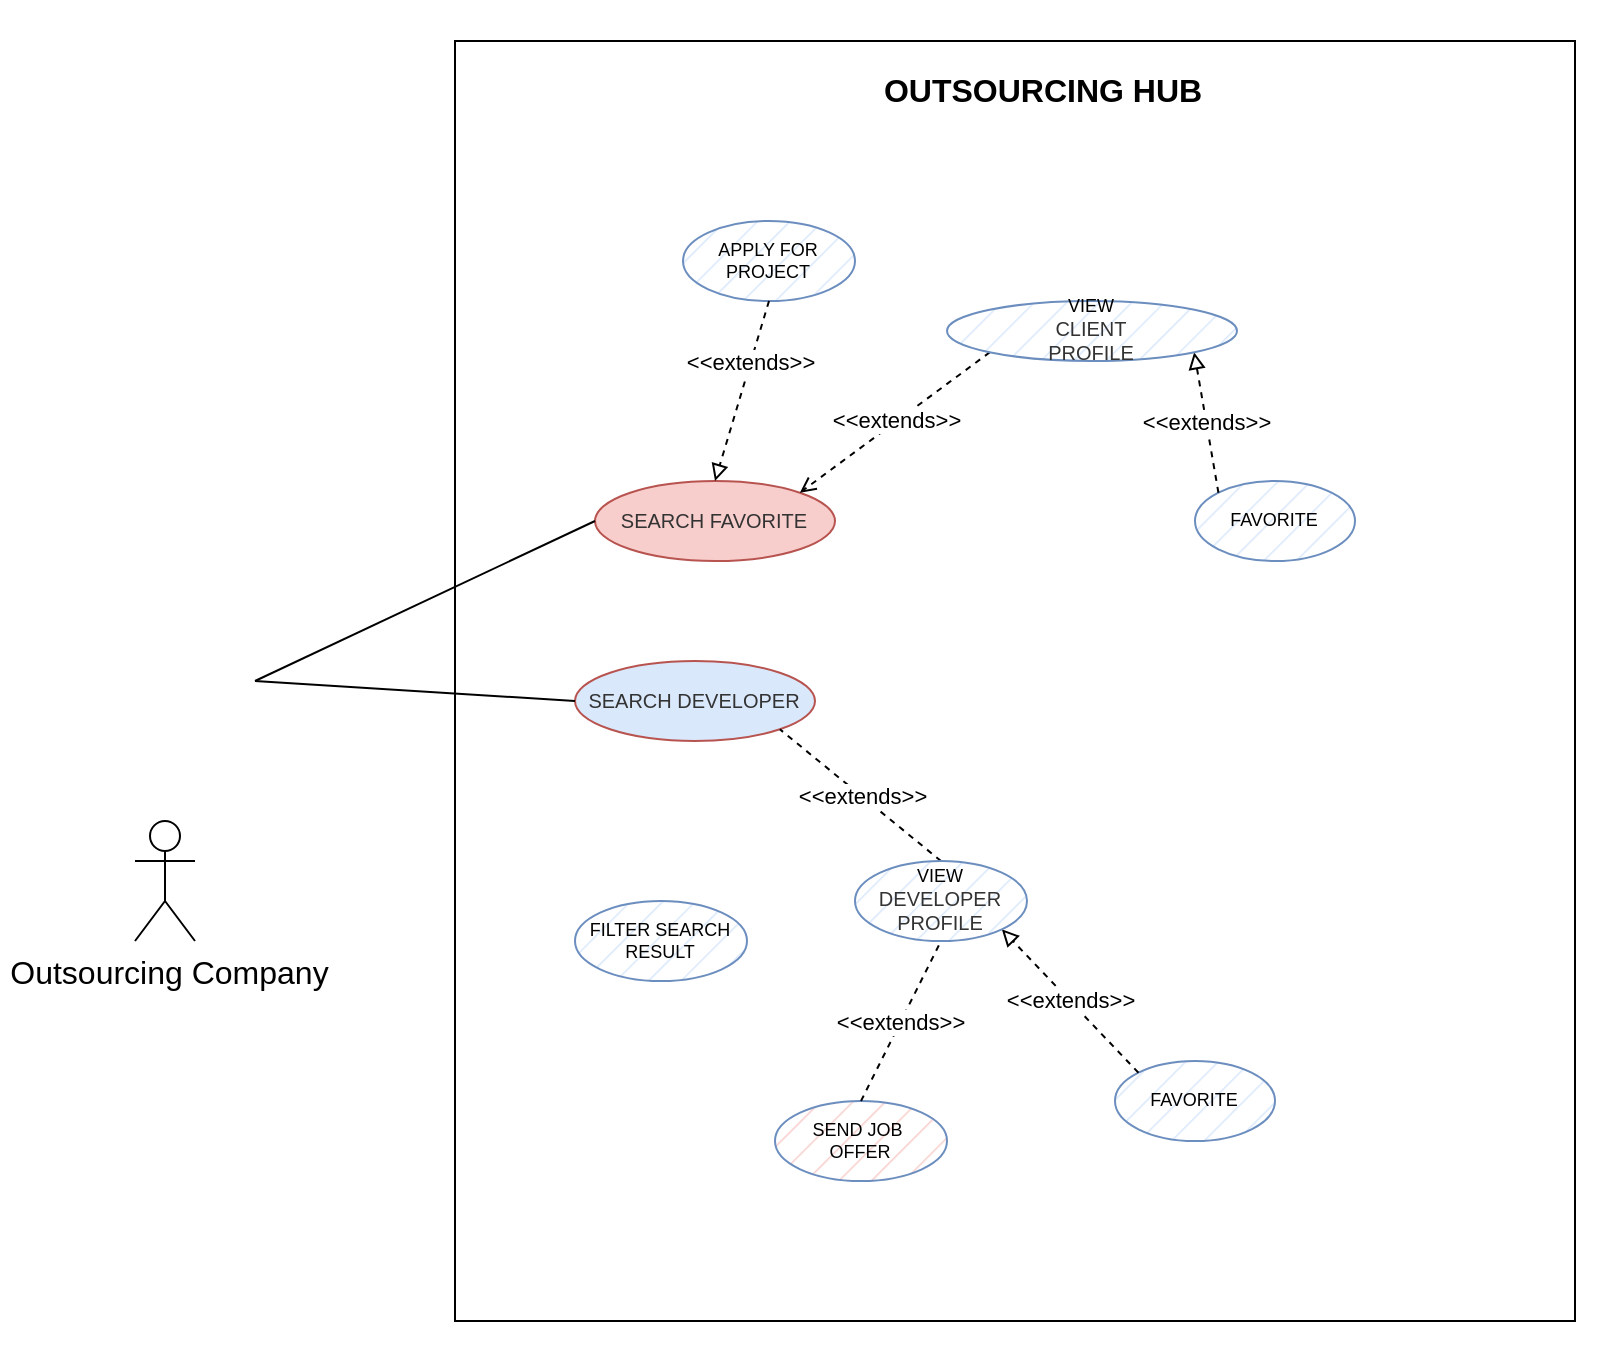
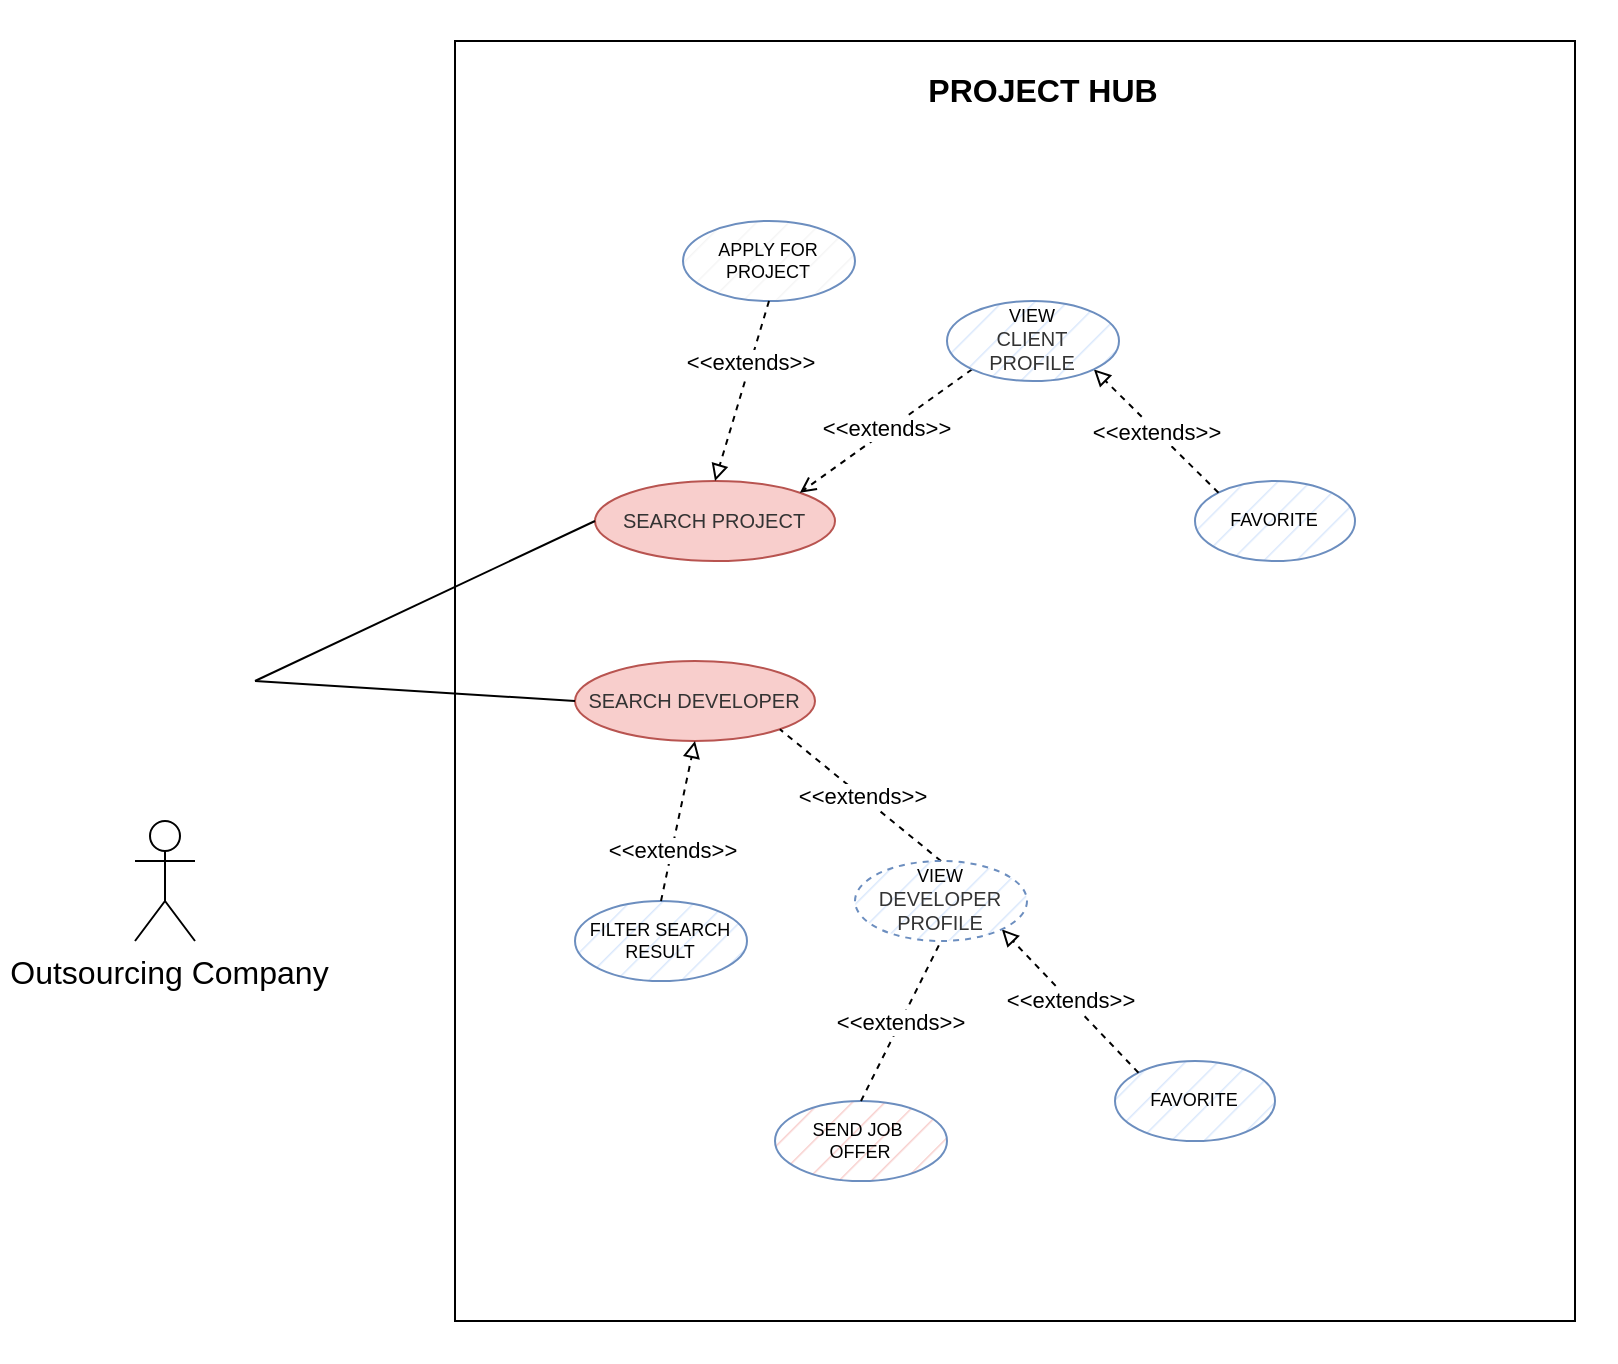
node "OUTSOURCING HUB": label "OUTSOURCING HUB" -> "PROJECT HUB"
node "APPLY FOR PROJECT": fillcolor #dae8fc -> #f5f5f5
node "VIEWCLIENTPROFILE": size 290x60 -> 172x80
node "SEARCH FAVORITE": label "SEARCH FAVORITE" -> "SEARCH PROJECT"
node "SEARCH DEVELOPER": fillcolor #dae8fc -> #f8cecc
edge "FILTER SEARCH RESULT" -> "SEARCH DEVELOPER": added, label "<<extends>>"
node "VIEWDEVELOPERPROFILE": style solid -> dashed
